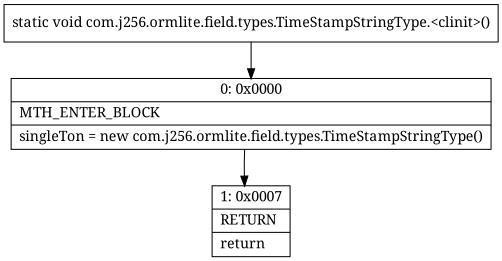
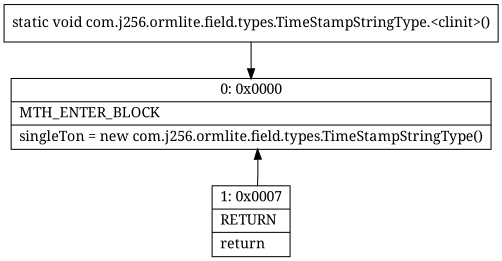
edge "0: 0x0000" -> "1: 0x0007": reversed
